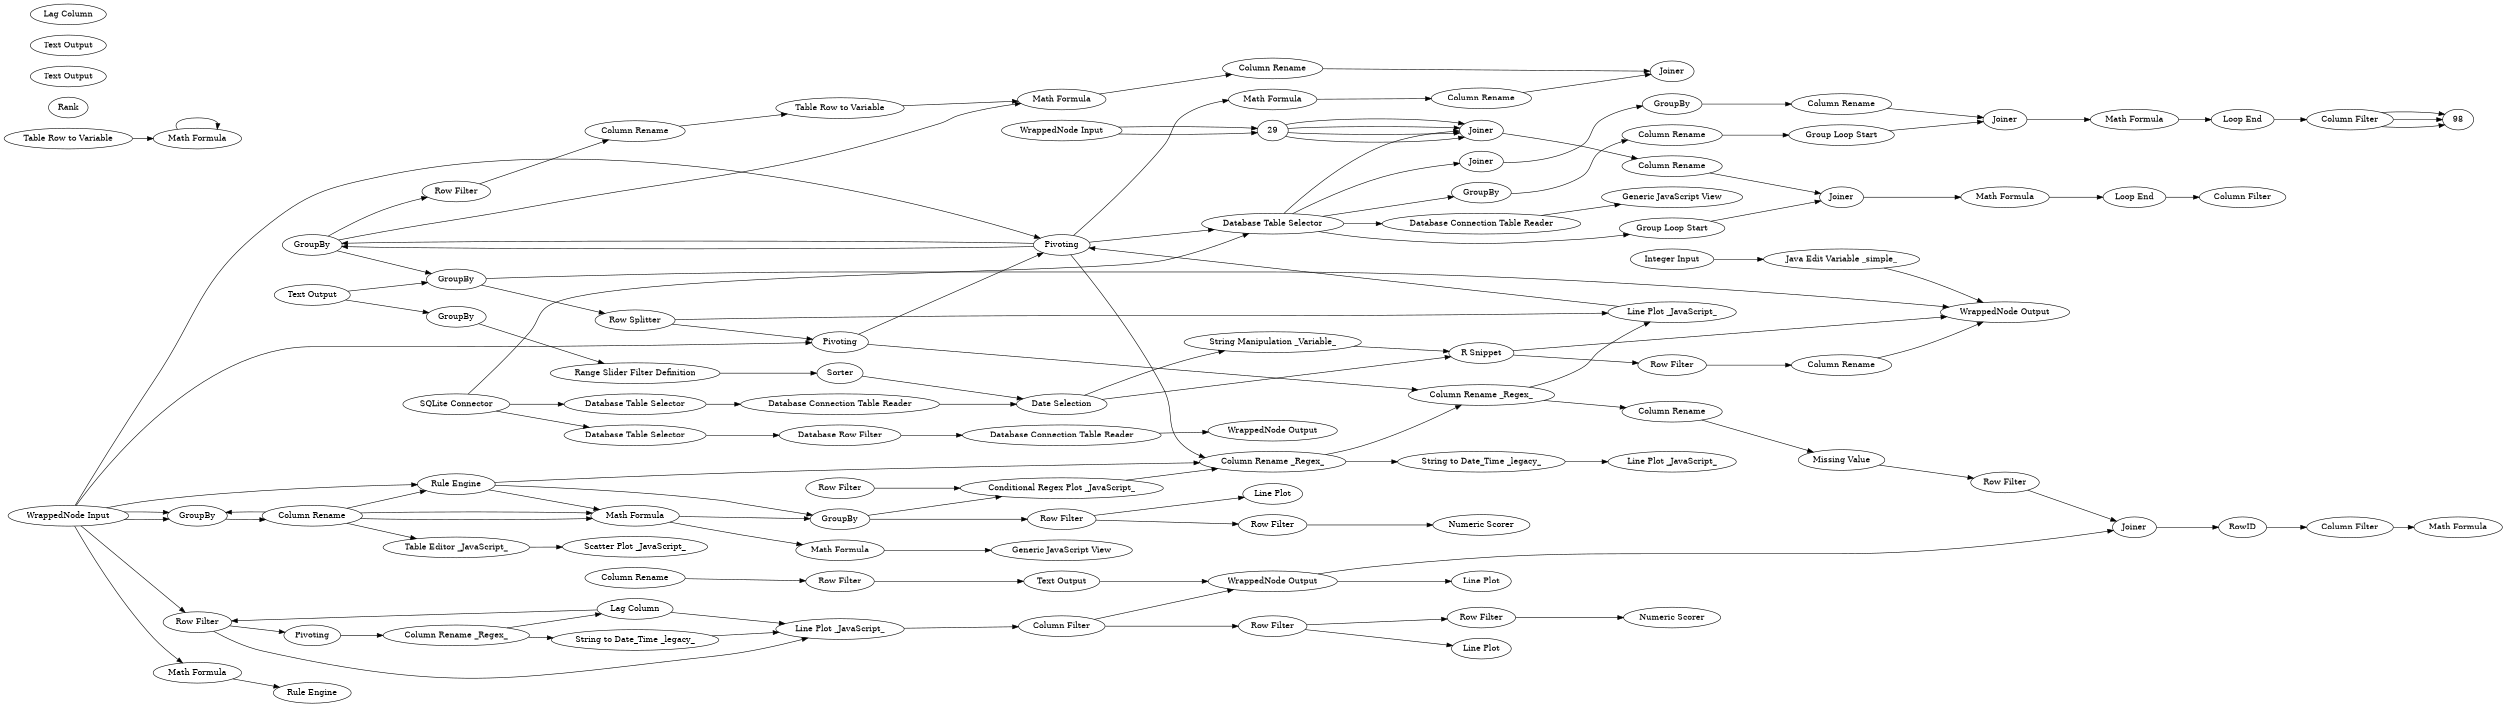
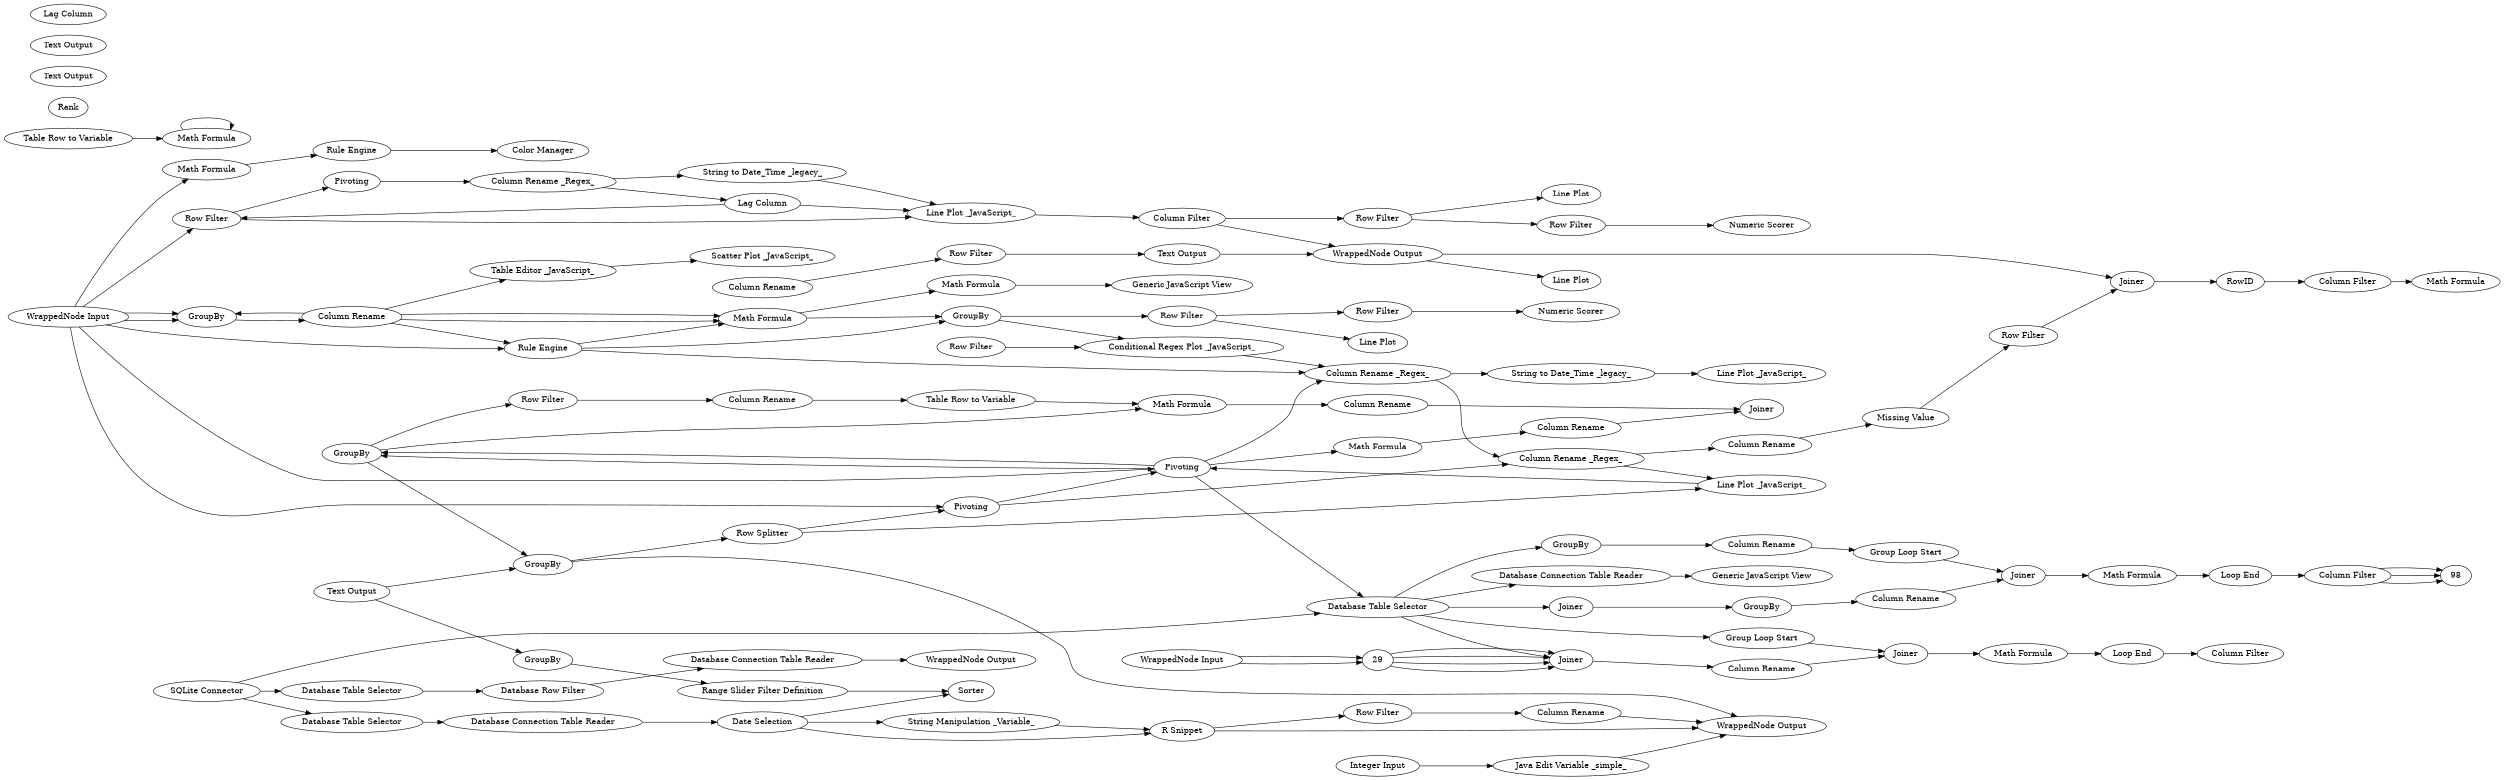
node "Color Manager": added
edge "Sorter" -> "Date Selection": reversed
